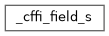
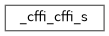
node "_cffi_field_s": label "_cffi_field_s" -> "_cffi_cffi_s"
